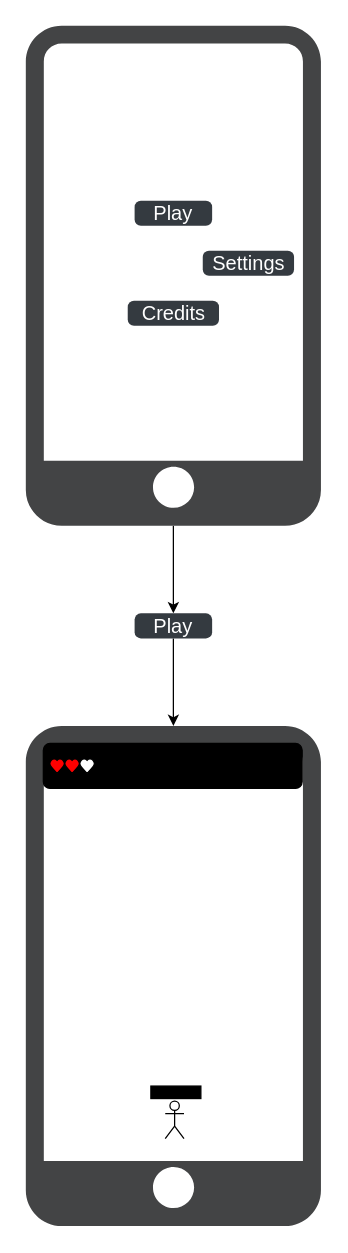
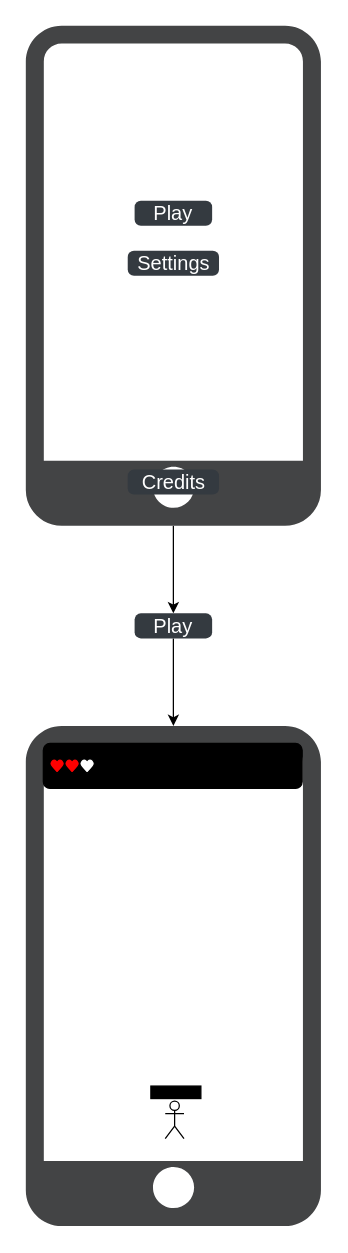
node "Settings": moved (248, 263) -> (173, 263)
node "Credits": moved (173, 313) -> (173, 482)
